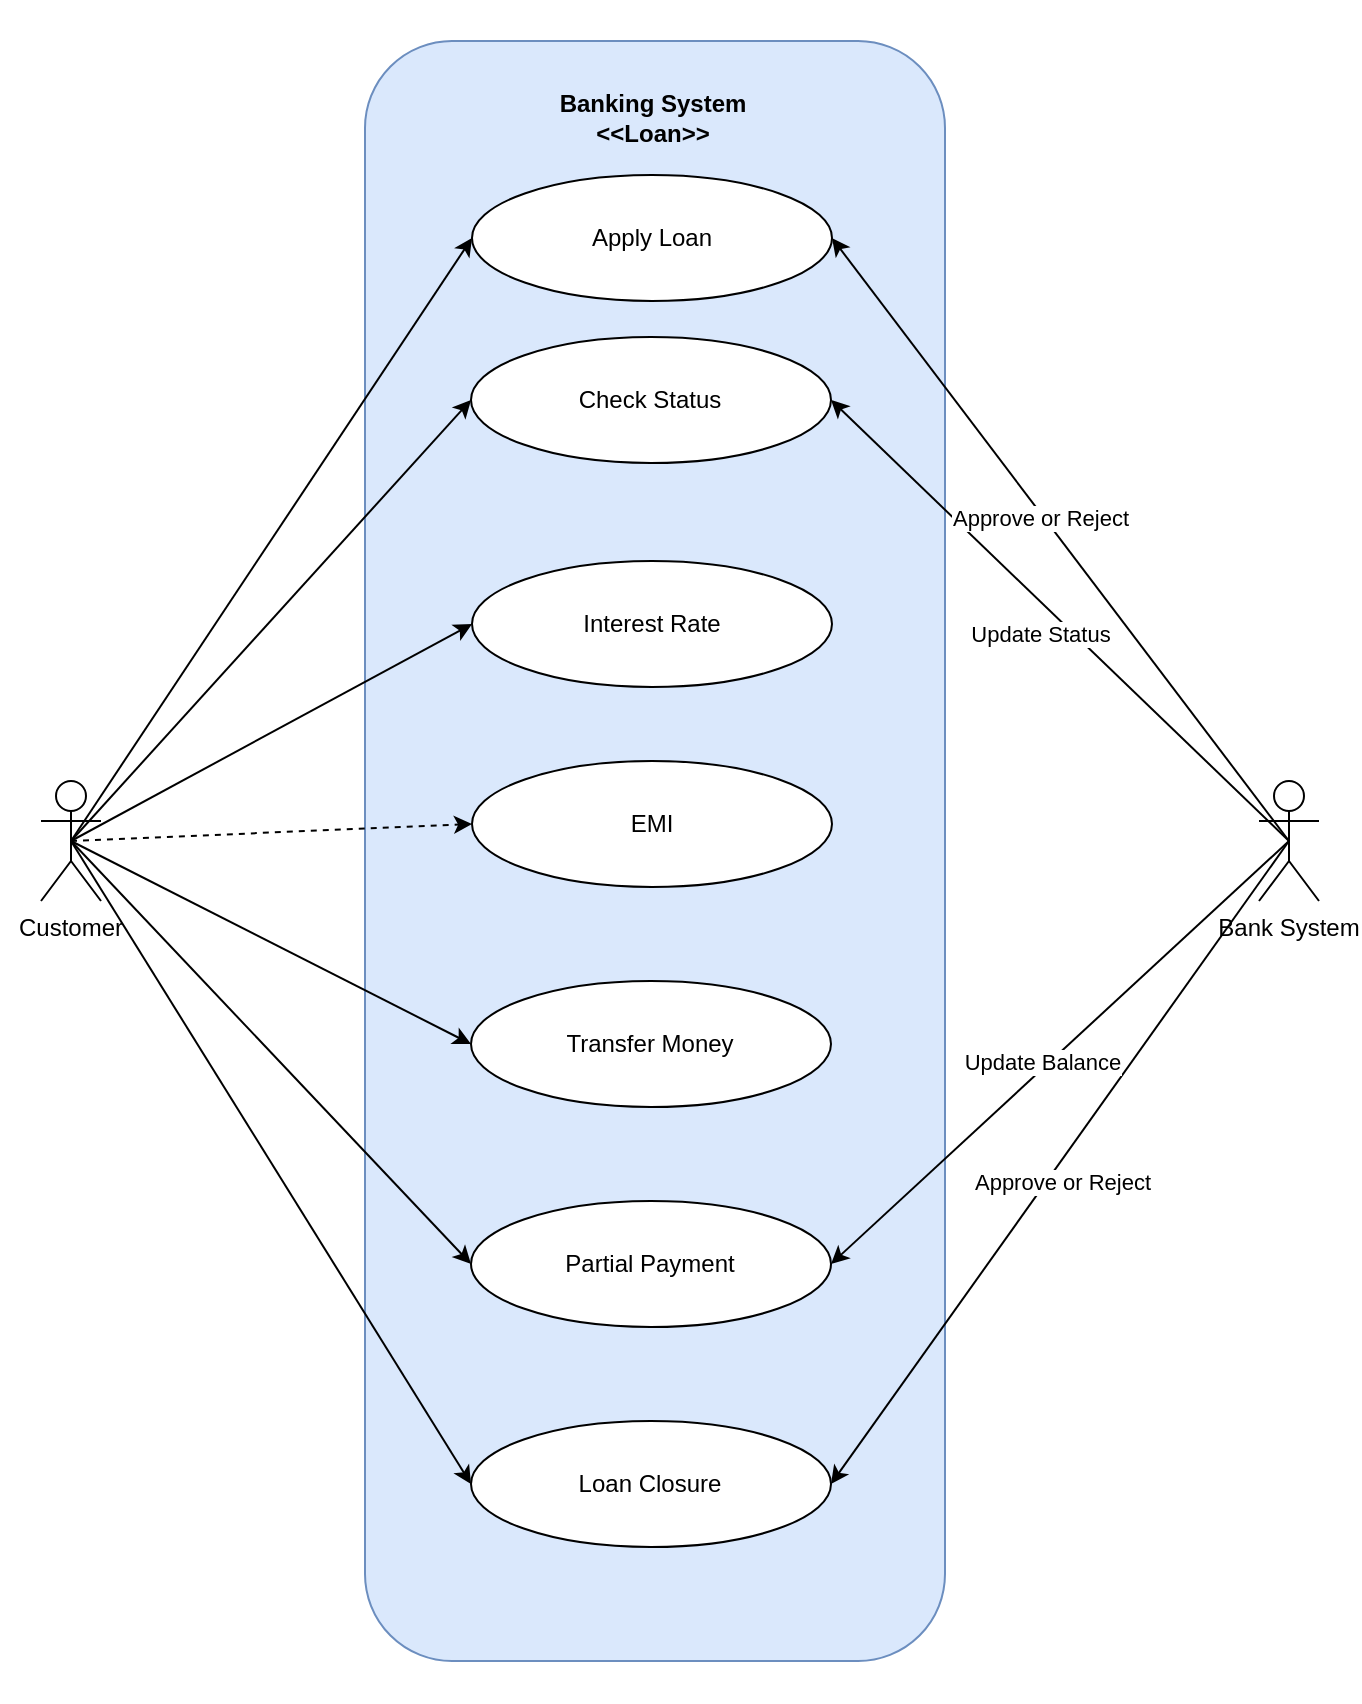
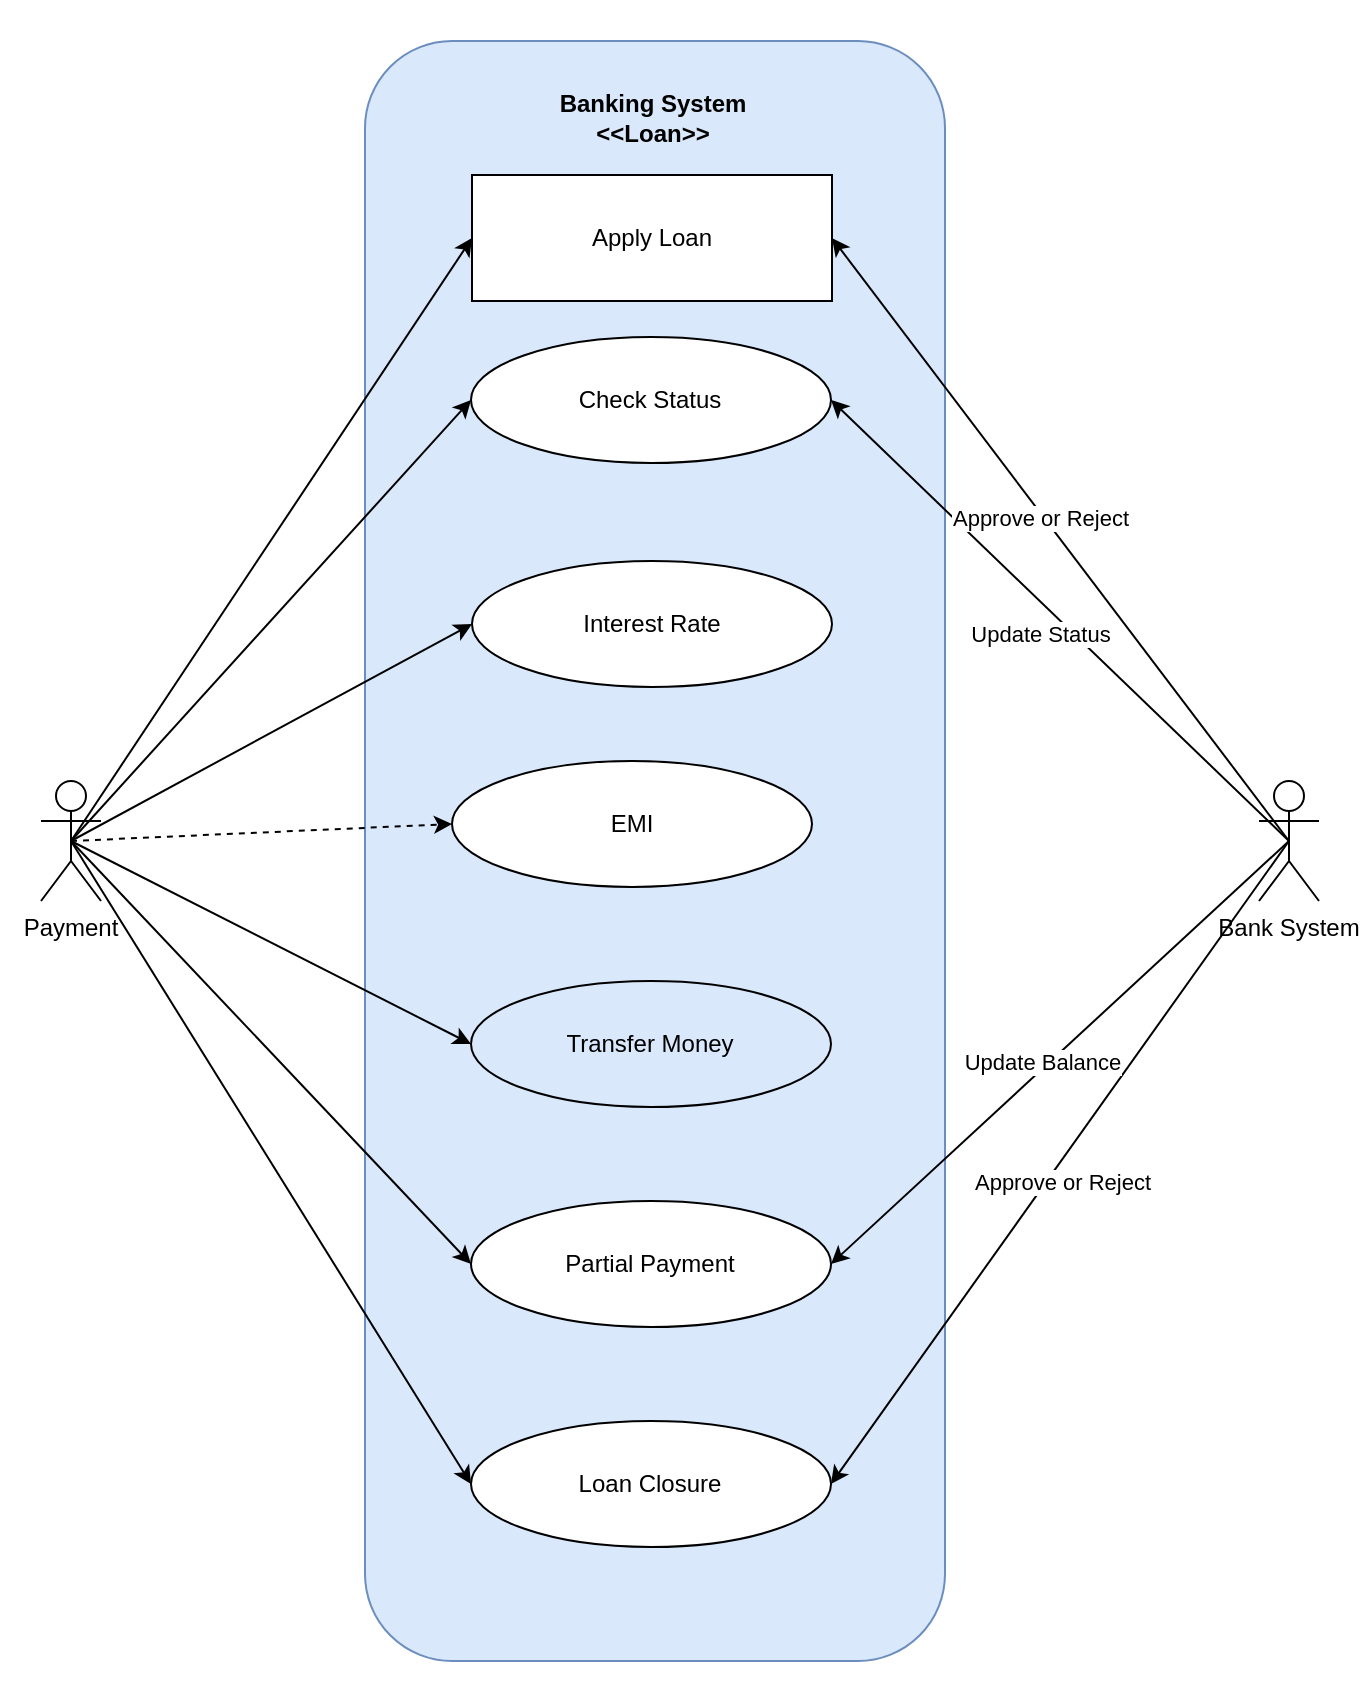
node "Apply Loan": shape ellipse -> rectangle
node "EMI": moved (652, 824) -> (632, 824)
node "Customer": label "Customer" -> "Payment"
node "Transfer Money": fillcolor #ffffff -> #dae8fc
